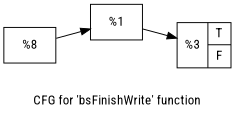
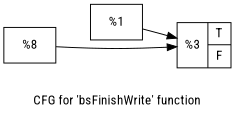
edge "%8" -> "%1": now "%8" -> "%3"
